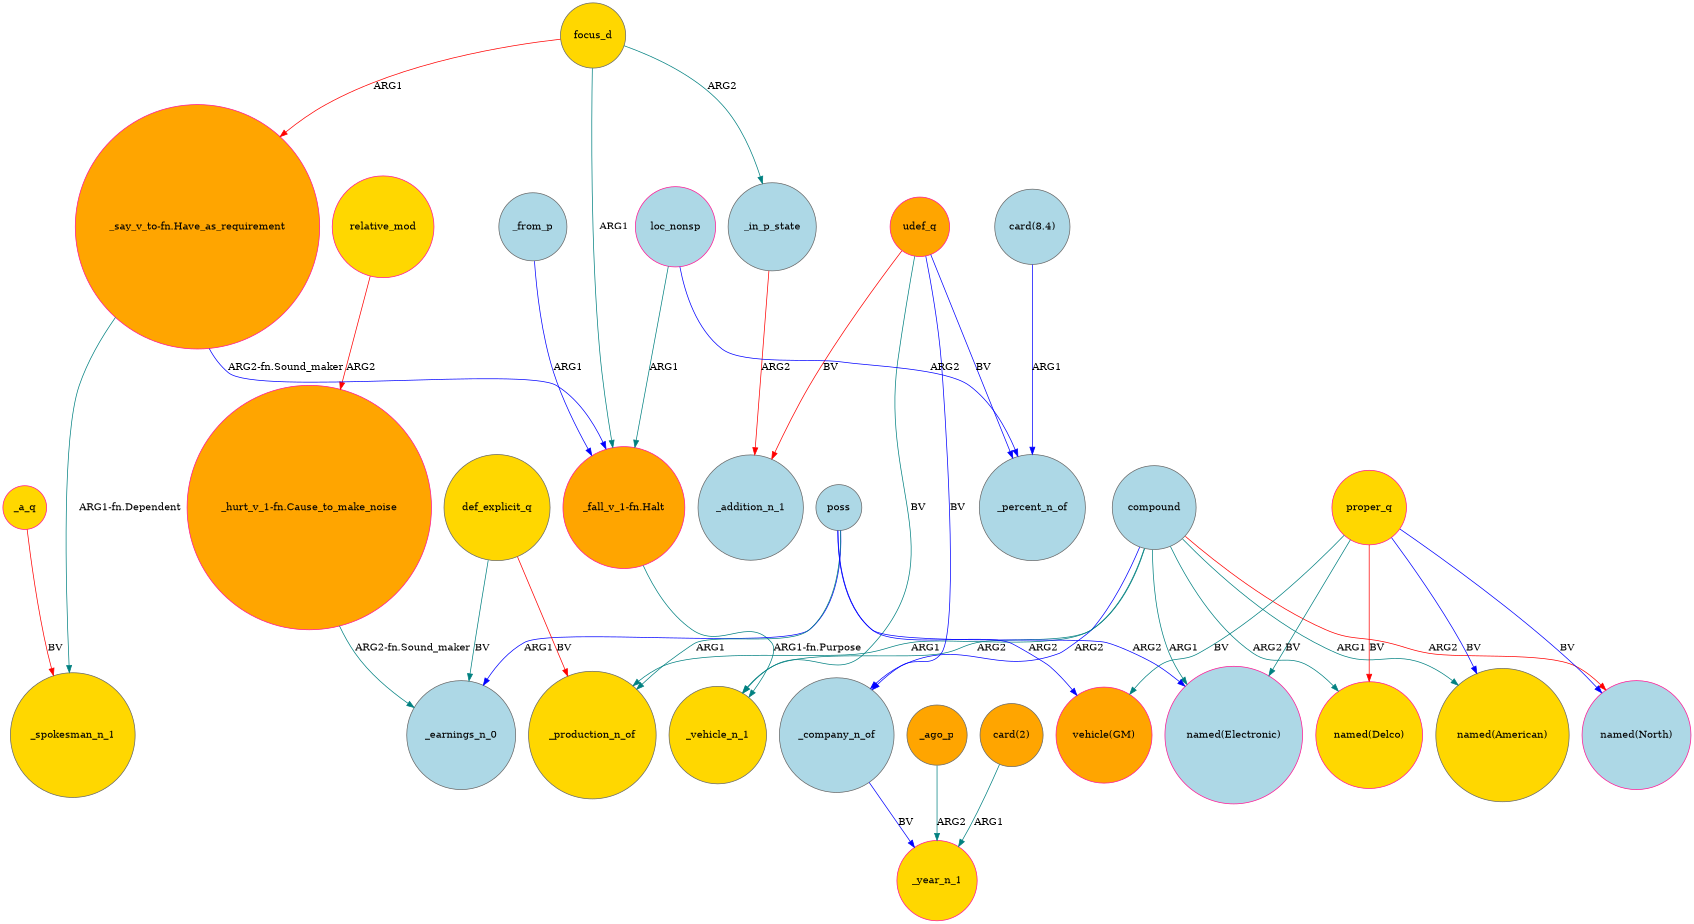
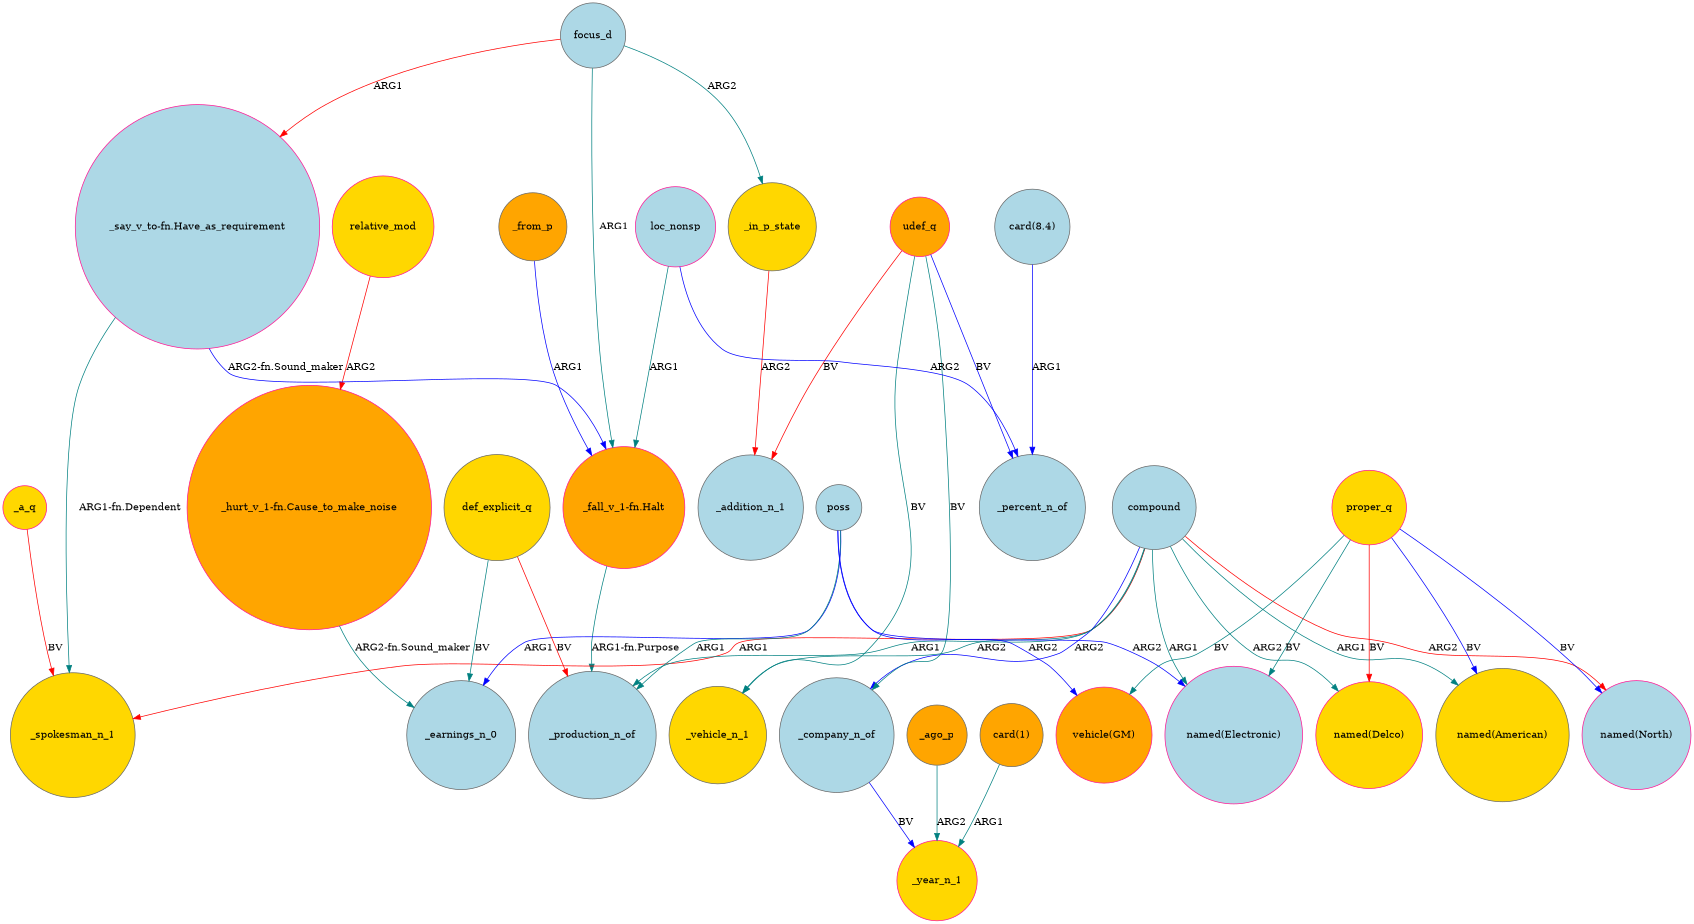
node "focus_d": fillcolor gold -> lightblue
node "_say_v_to-fn.Have_as_requirement": fillcolor orange -> lightblue
node "_from_p": fillcolor lightblue -> orange
node "_in_p_state": fillcolor lightblue -> gold
edge "udef_q" -> "_company_n_of": color blue -> teal
edge "_fall_v_1-fn.Halt" -> "_vehicle_n_1": now "_fall_v_1-fn.Halt" -> "_production_n_of"
edge "compound" -> "_spokesman_n_1": added, label "ARG1"
node "_production_n_of": fillcolor gold -> lightblue
node "card(2)": label "card(2)" -> "card(1)"
